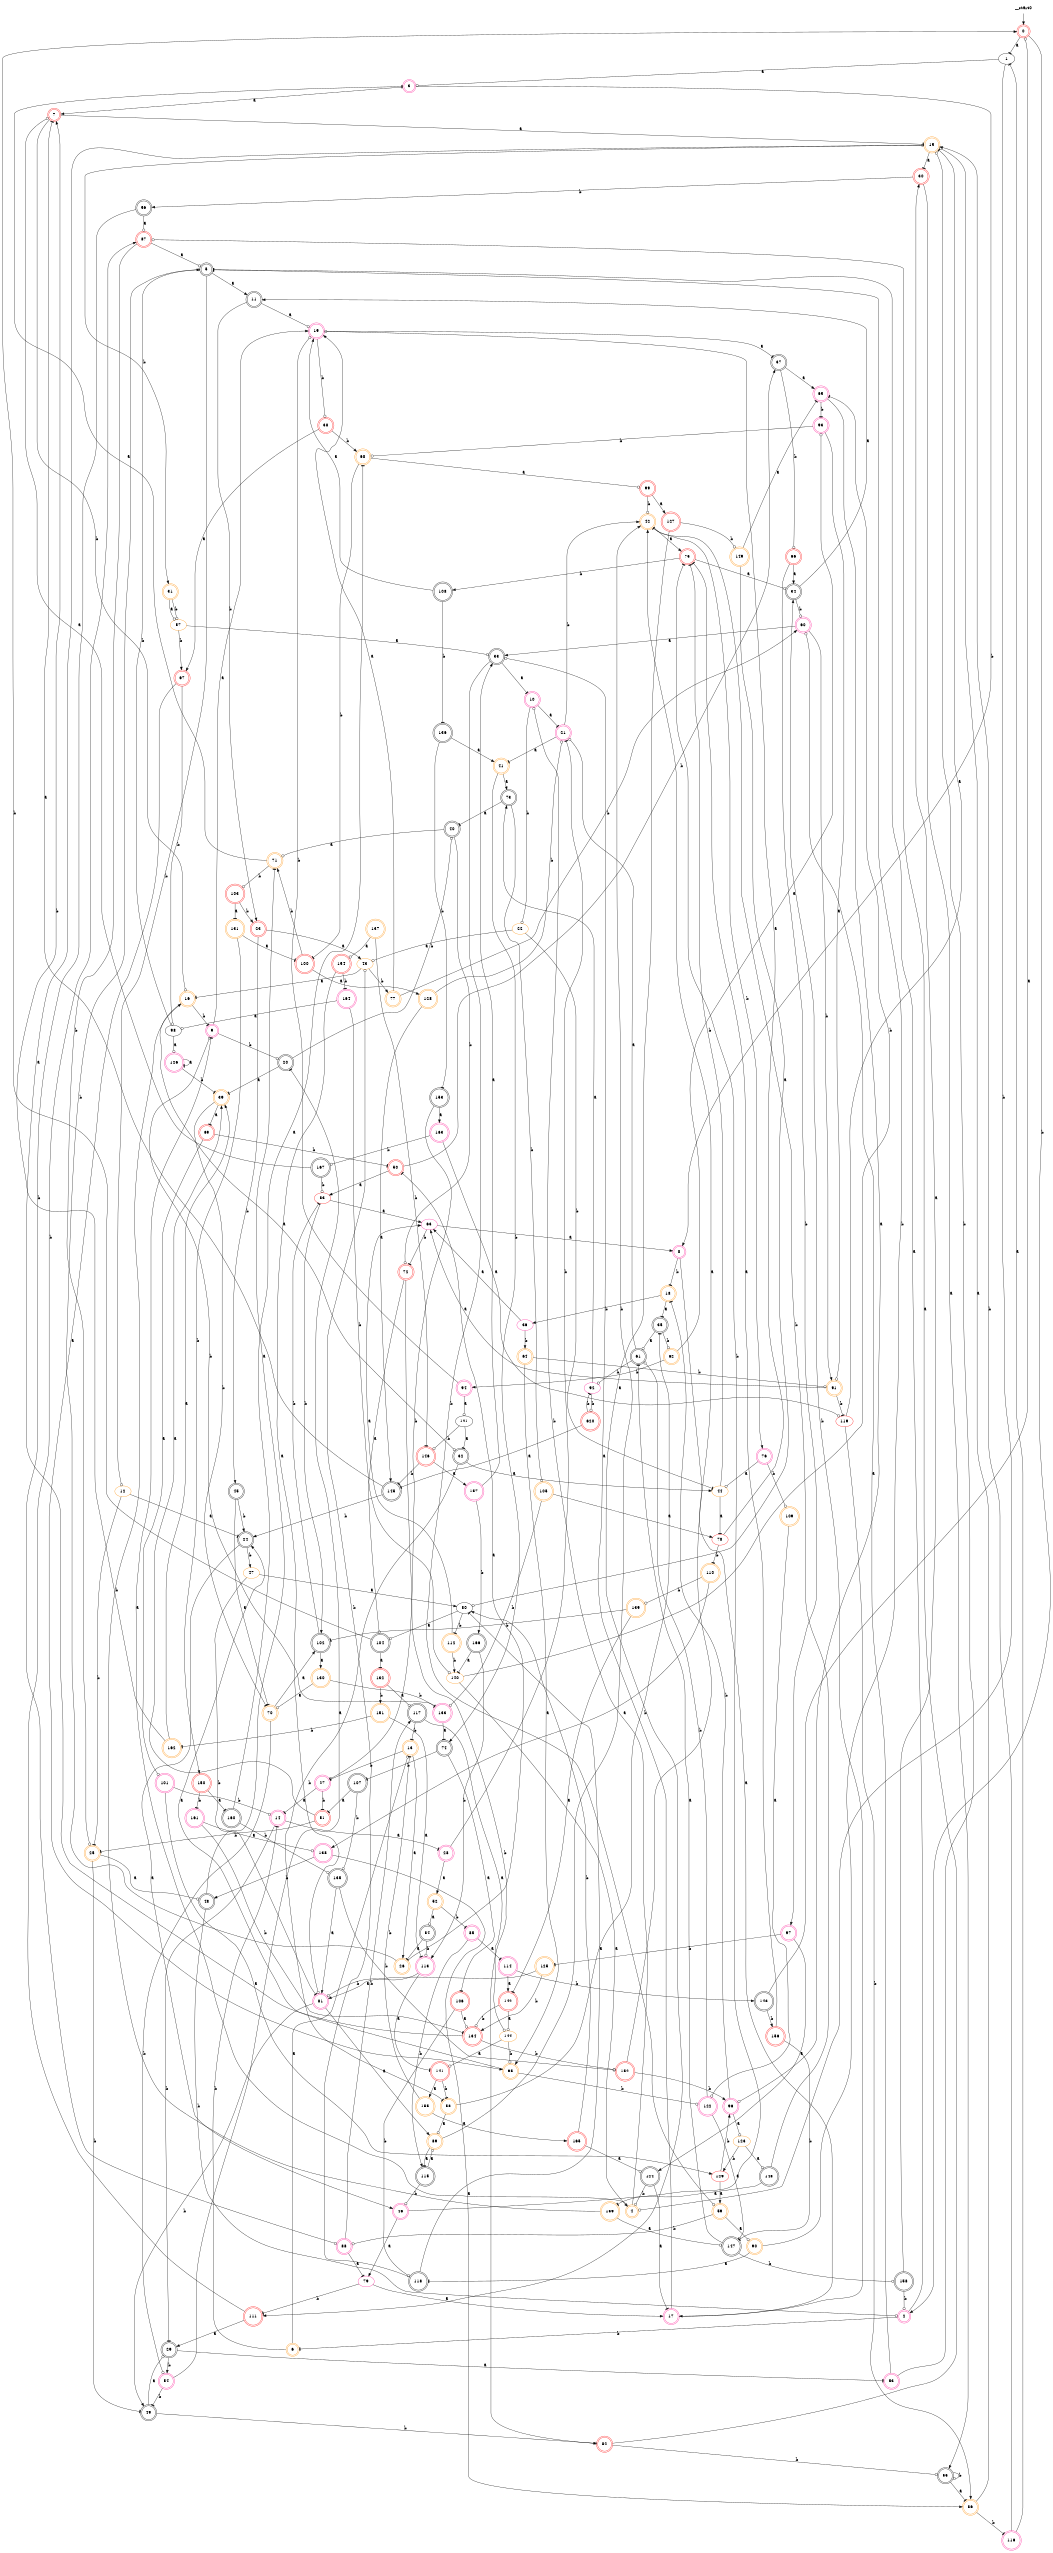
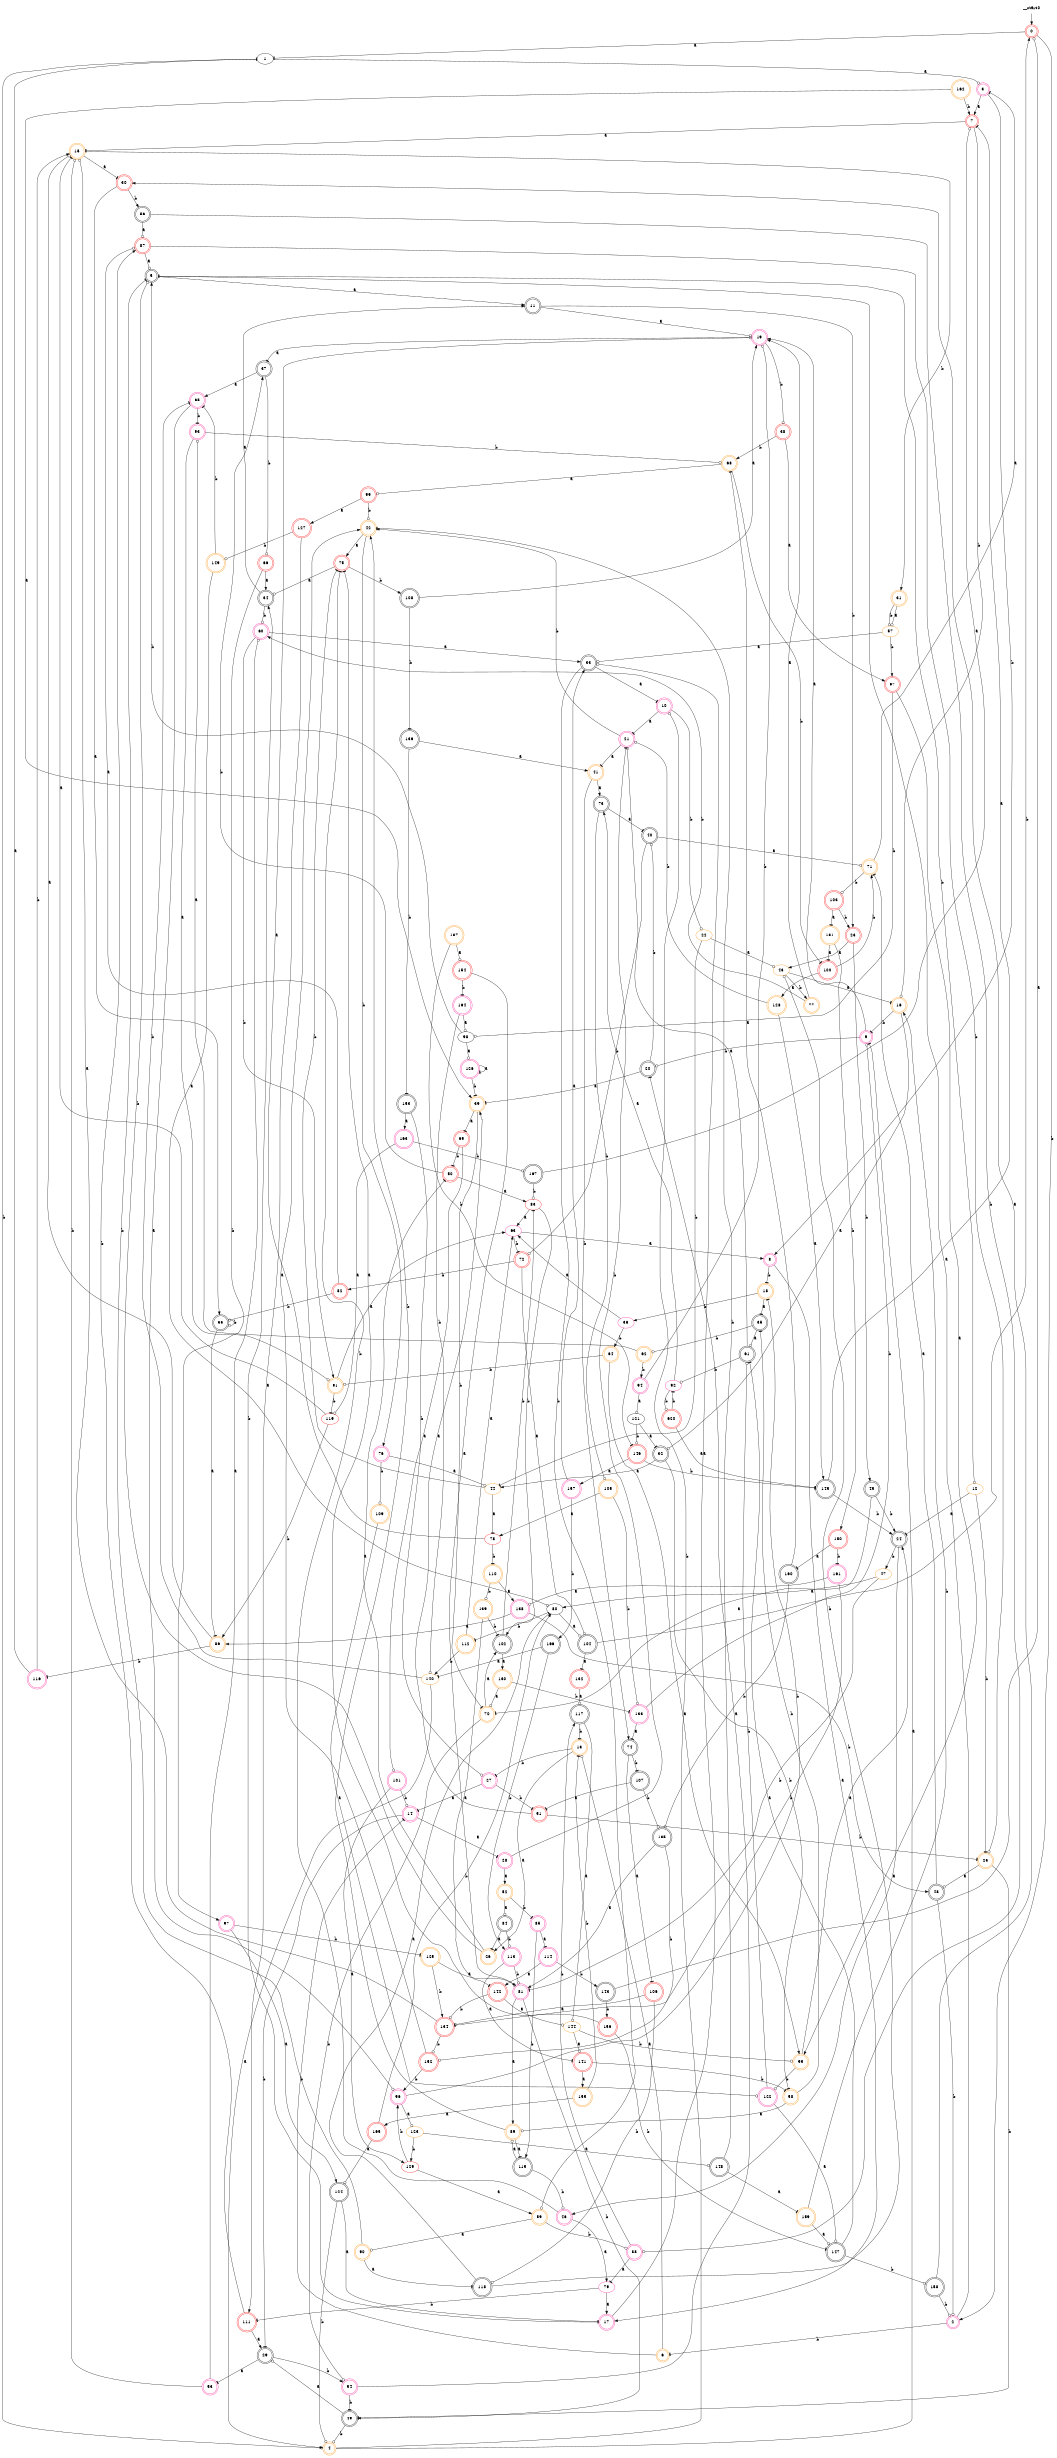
edge "149" -> "65": label "a" -> "b"
node "151": removed
edge "49" -> "82": now "49" -> "4"
